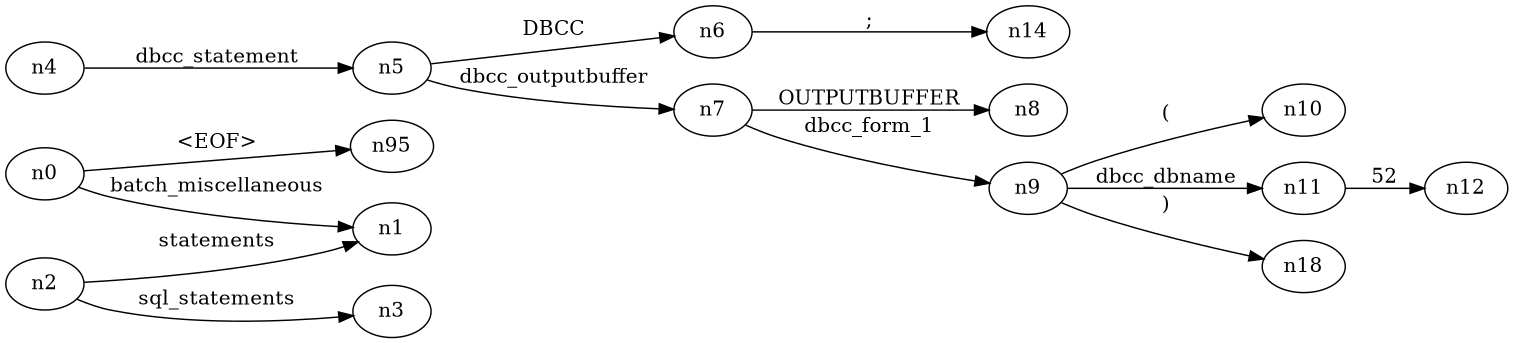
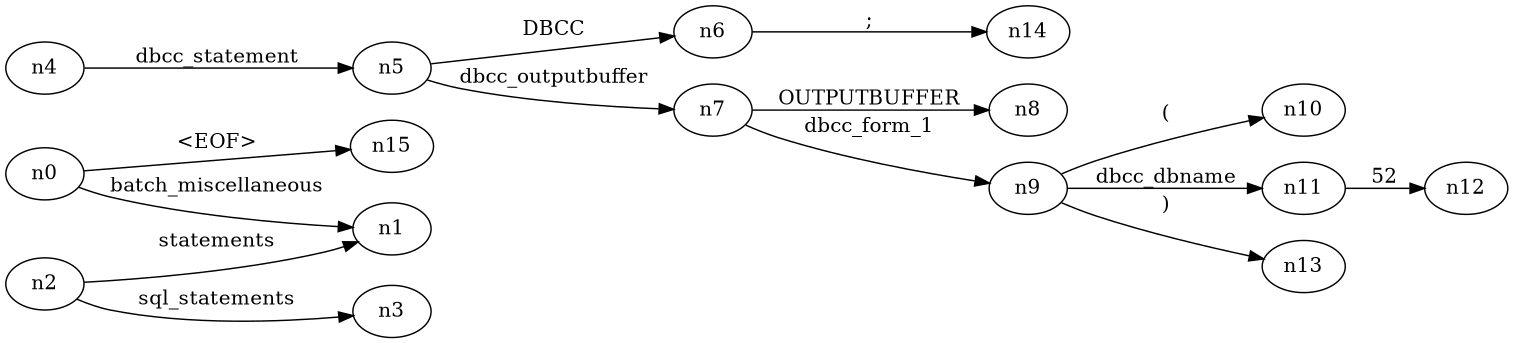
node "n95": label "n95" -> "n15"
node "n18": label "n18" -> "n13"
